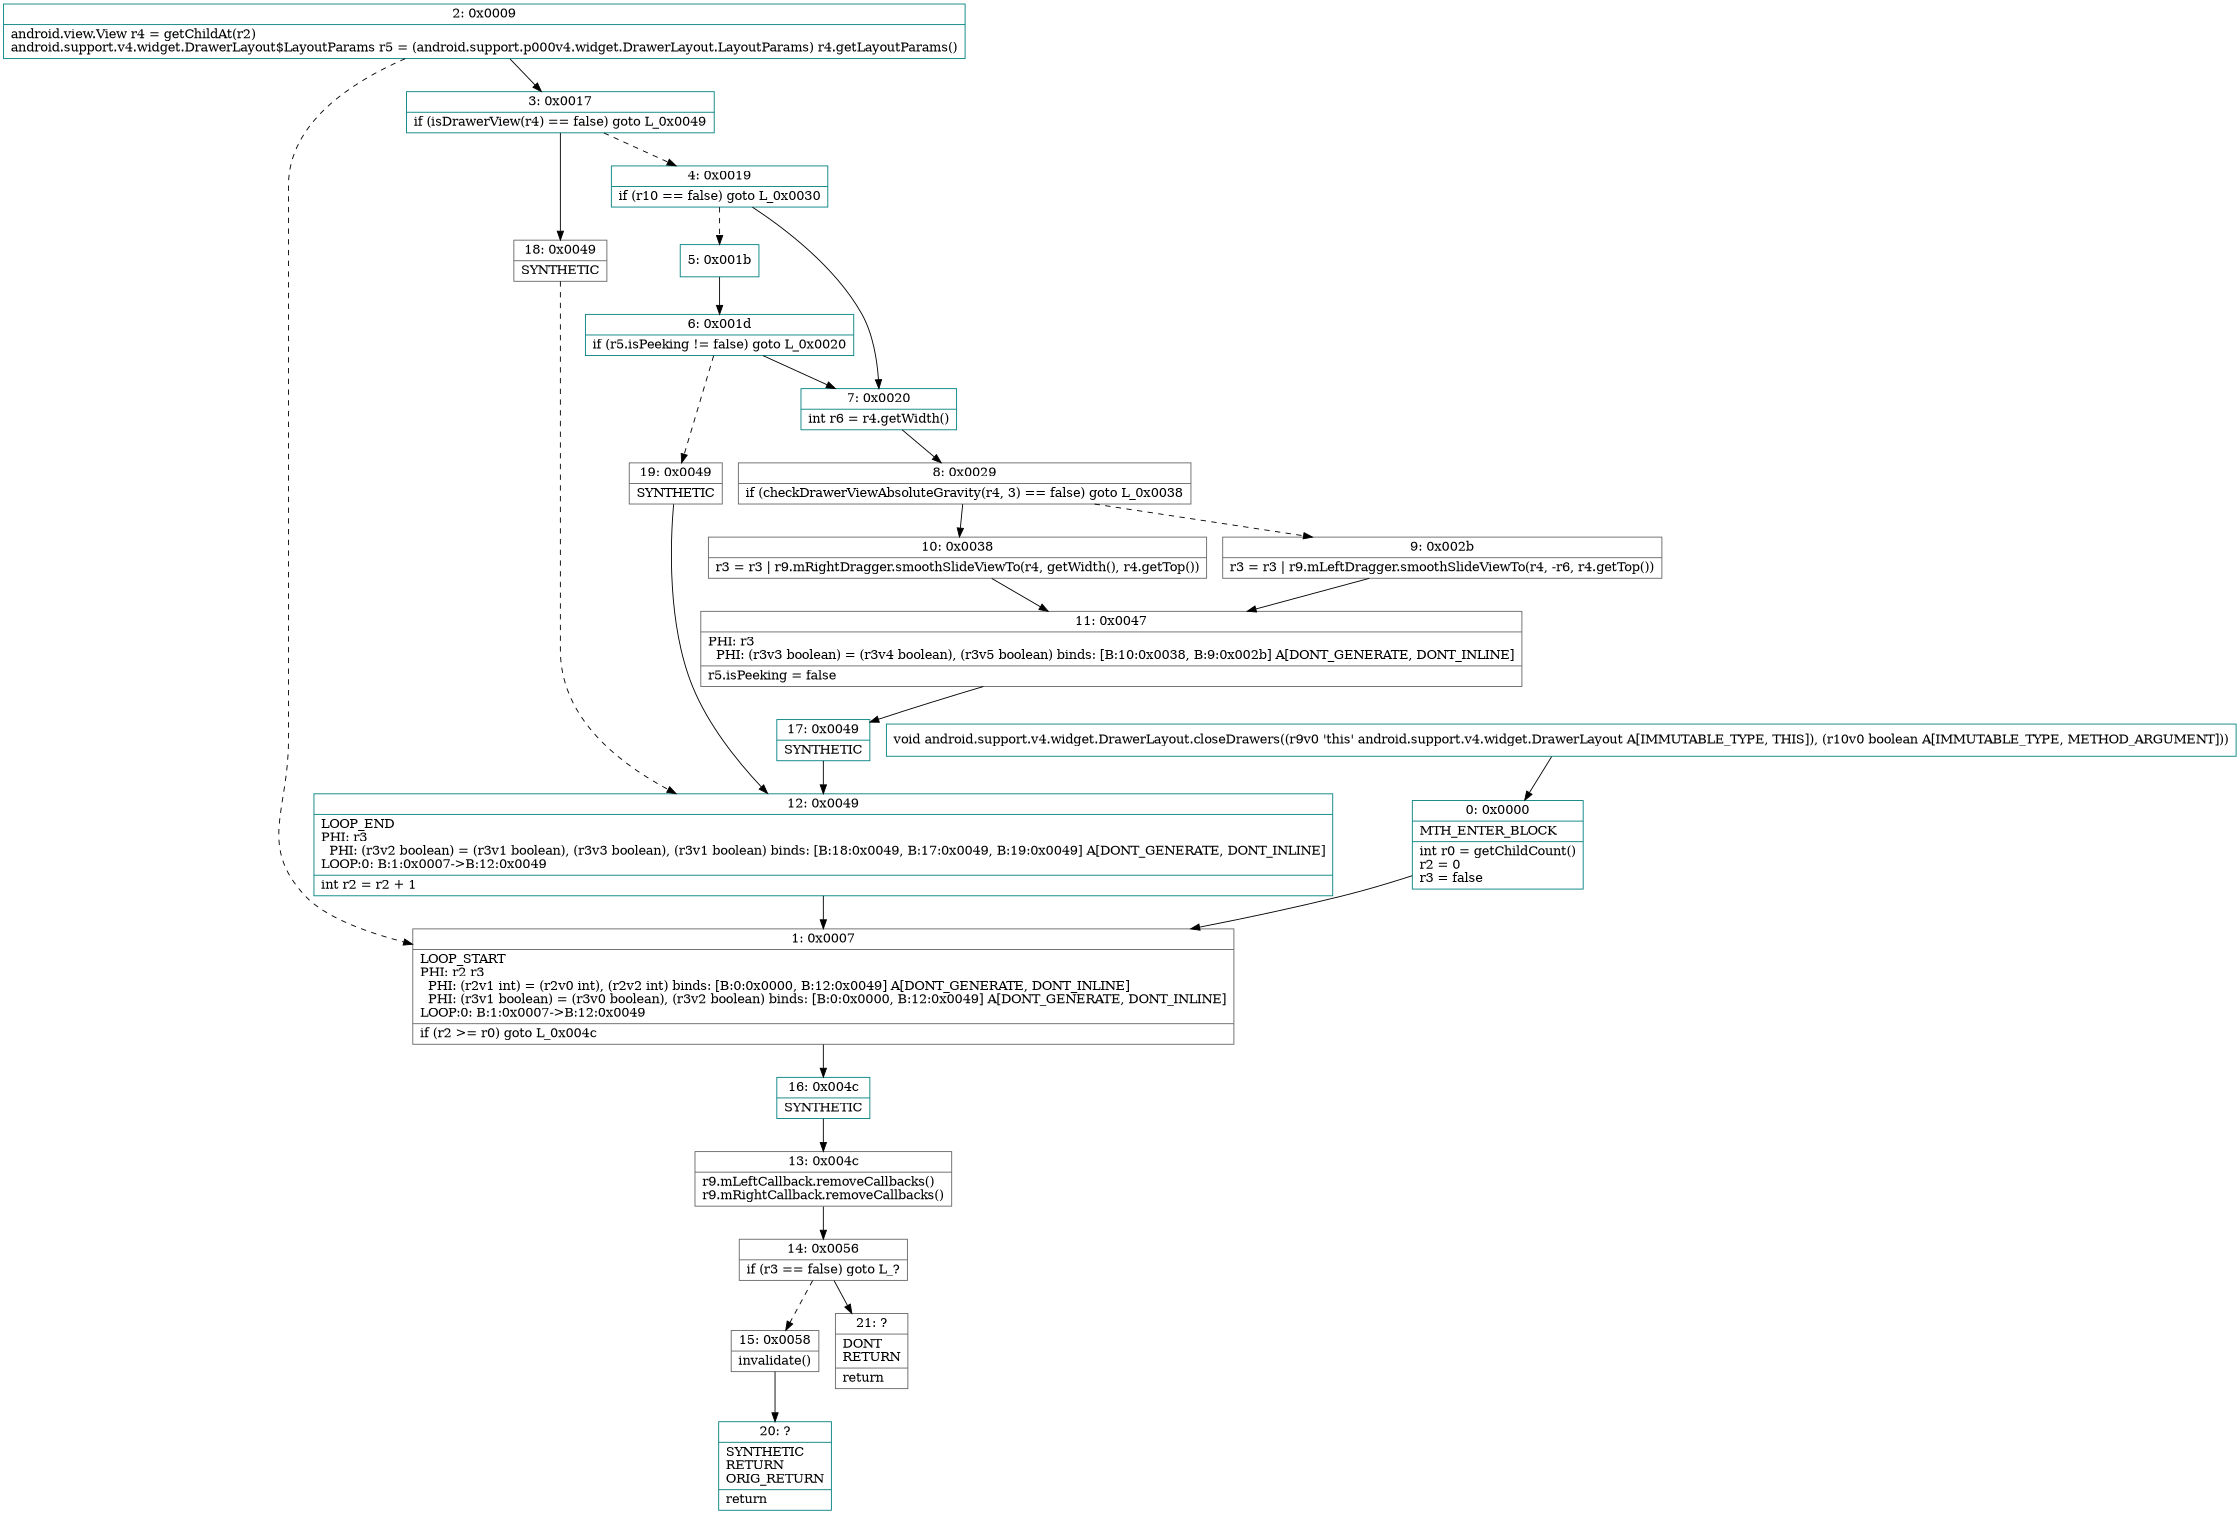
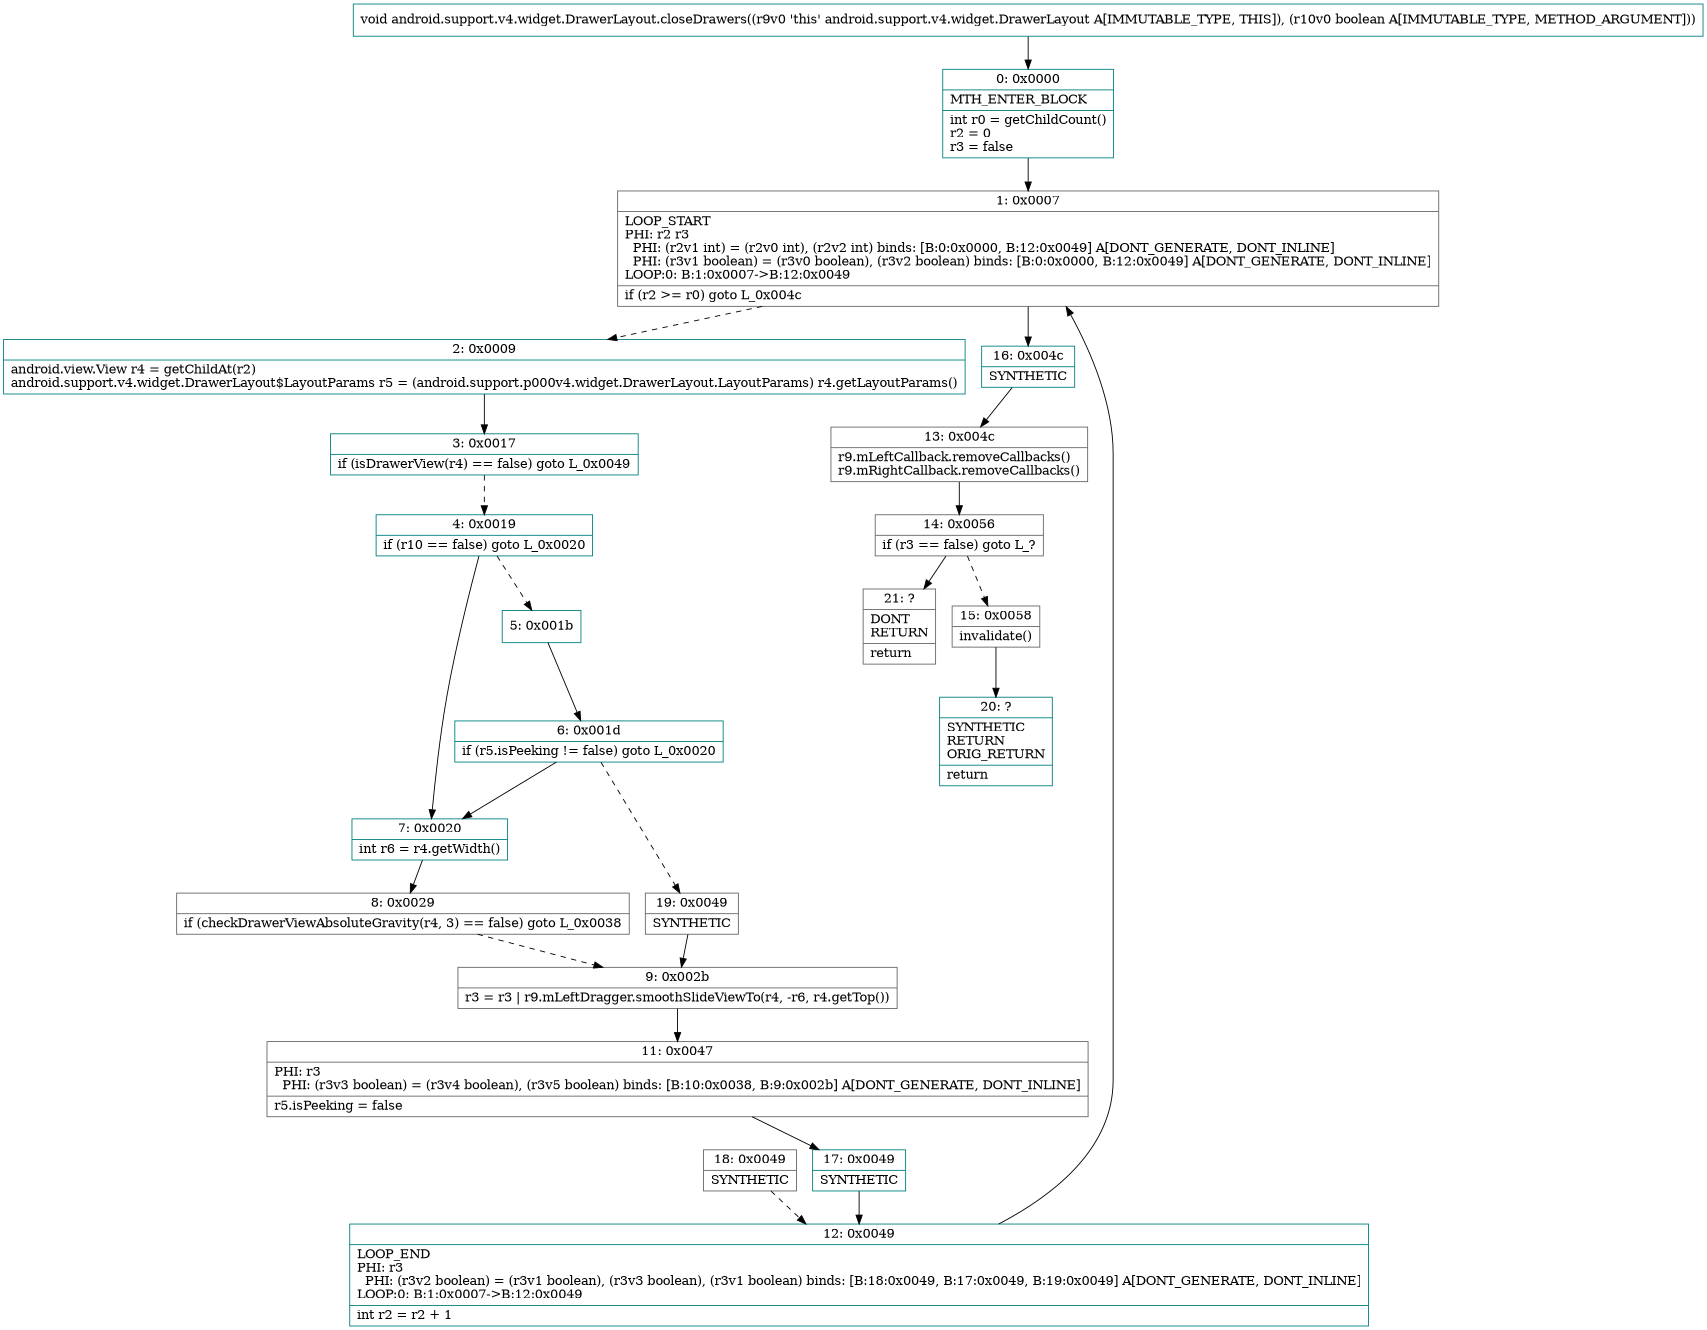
edge "3: 0x0017" -> "18: 0x0049": removed
node "4: 0x0019": text "if (r10 == false) goto L_0x0030" -> "if (r10 == false) goto L_0x0020"
edge "2: 0x0009" -> "1: 0x0007": reversed
node "10: 0x0038": removed
edge "19: 0x0049" -> "12: 0x0049": now "19: 0x0049" -> "9: 0x002b"
